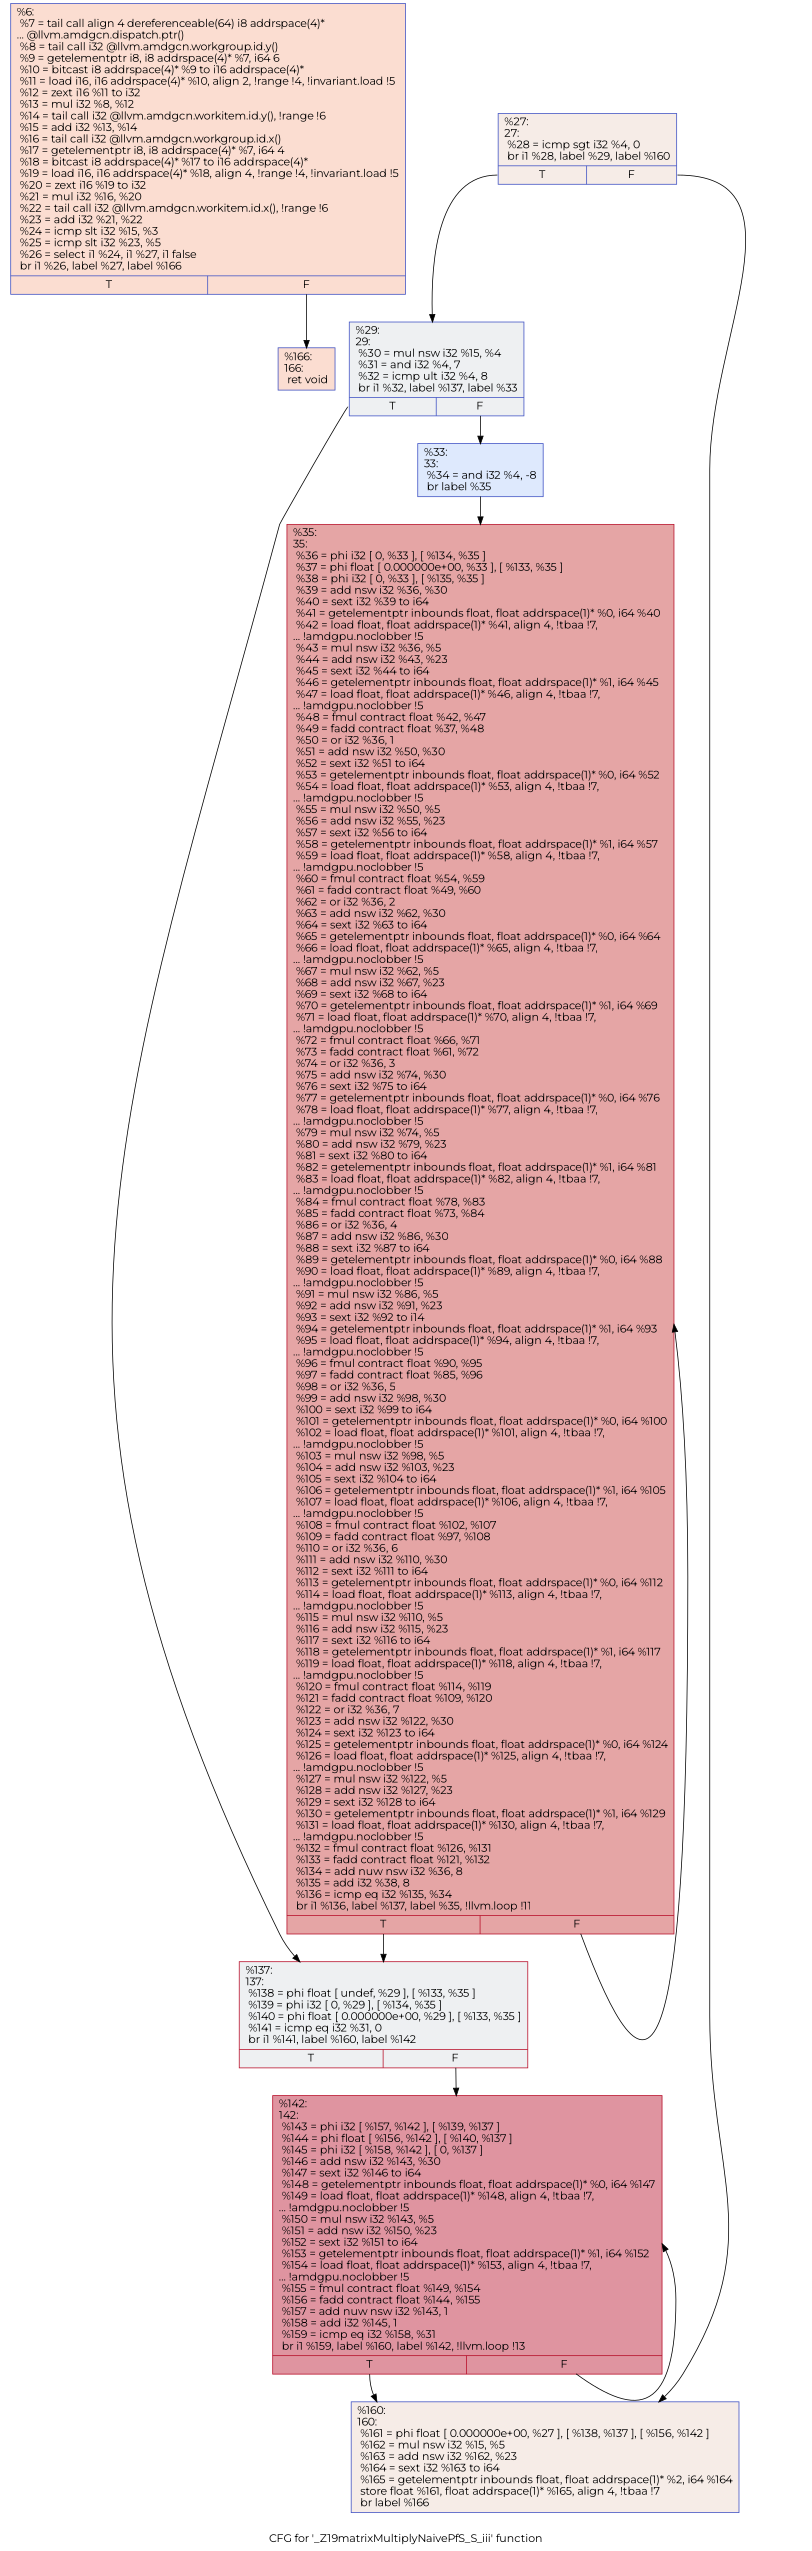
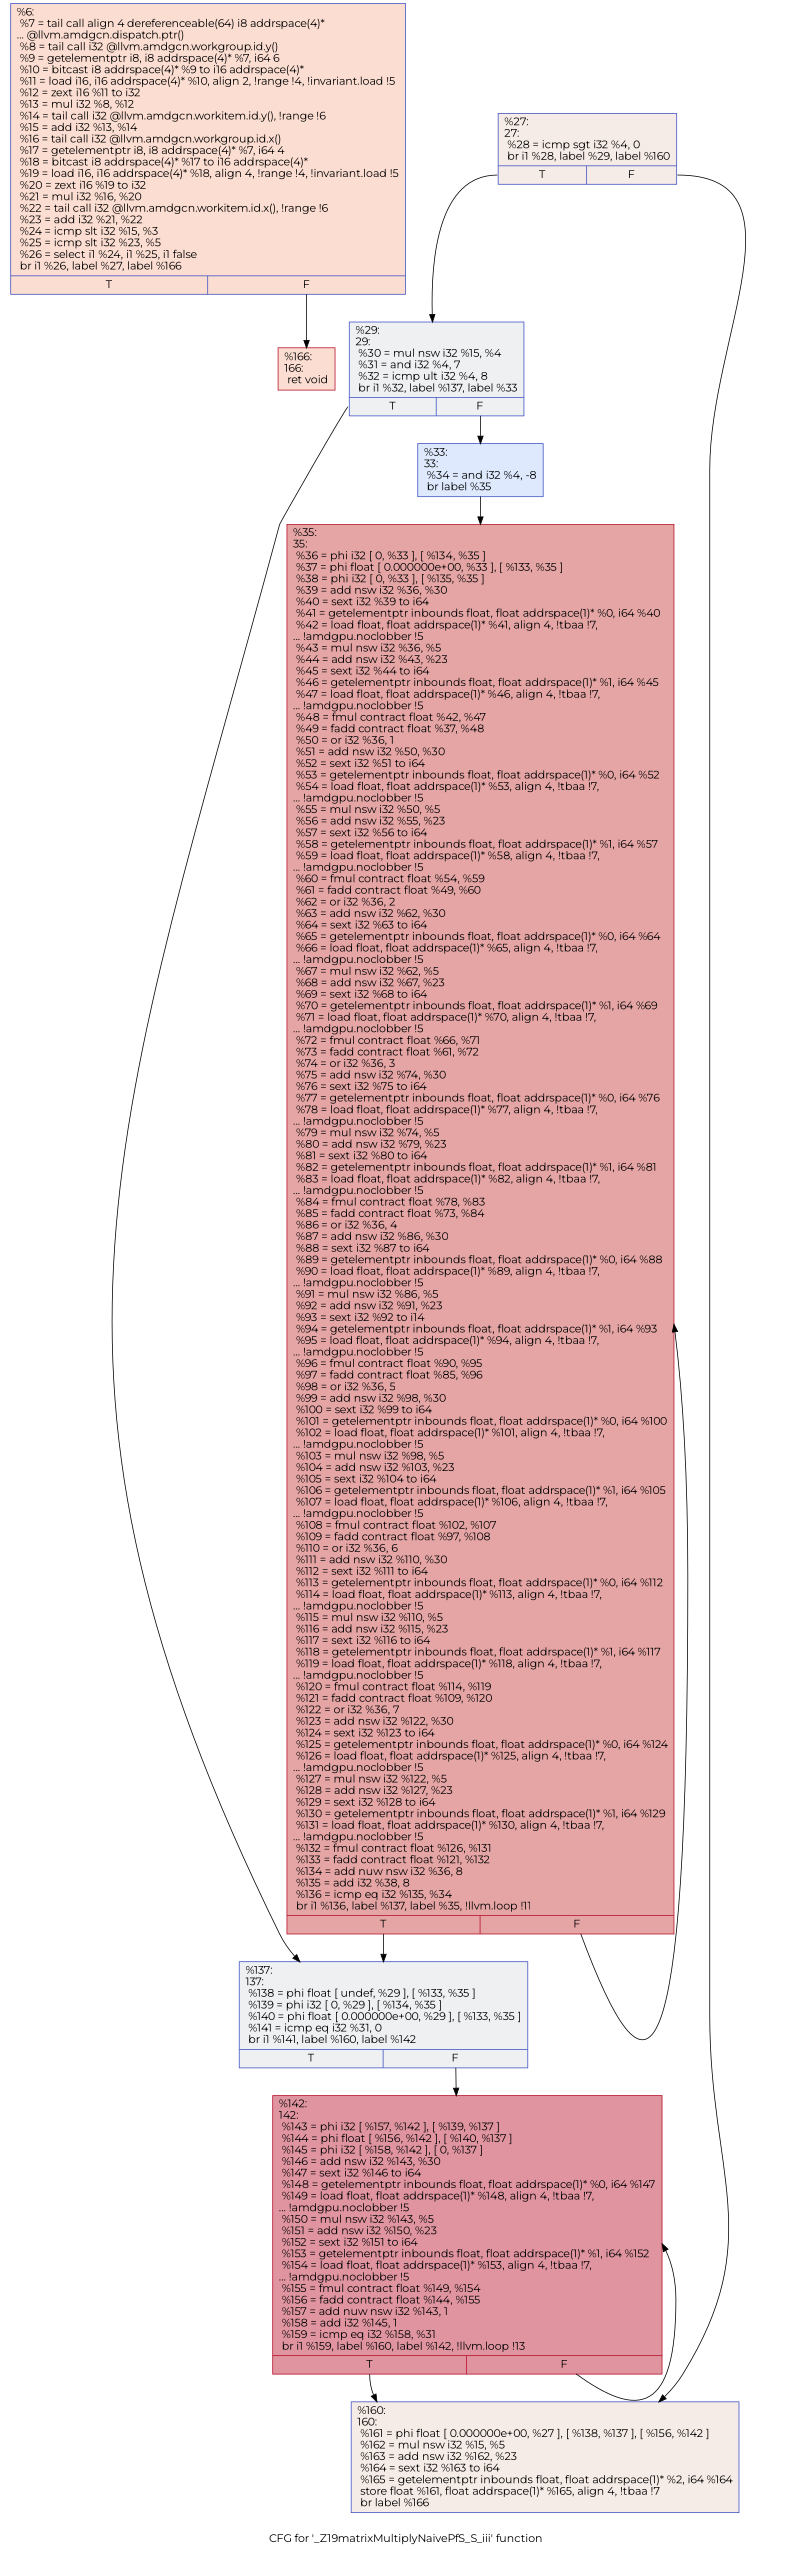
node "%6:": text "%26 = select i1 %24, i1 %27, i1 false" -> "%26 = select i1 %24, i1 %25, i1 false"
node "%166:": color #3d50c3ff -> #b70d28ff
node "%137:": color #b70d28ff -> #3d50c3ff
